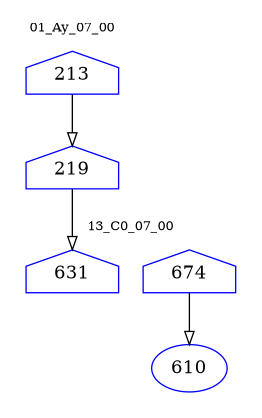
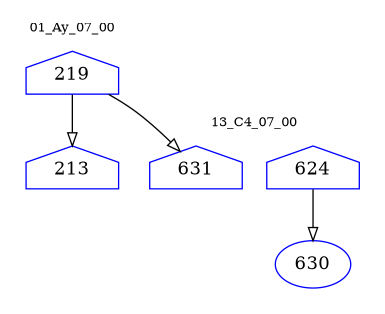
edge "213" -> "219": reversed
cluster "13_C0_07_00": label "13_C0_07_00" -> "13_C4_07_00"
node "674": label "674" -> "624"
node "610": label "610" -> "630"
